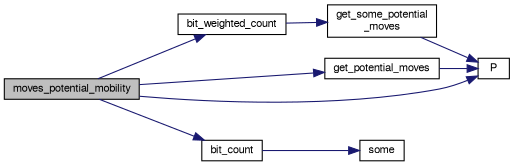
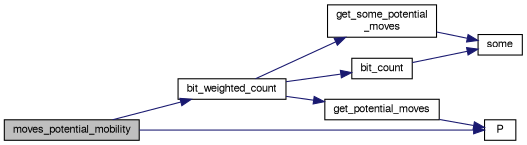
edge "get_some_potential _moves" -> "P": now "get_some_potential _moves" -> "some"
edge "moves_potential_mobility" -> "get_potential_moves": now "bit_weighted_count" -> "get_potential_moves"
edge "moves_potential_mobility" -> "bit_count": now "bit_weighted_count" -> "bit_count"
